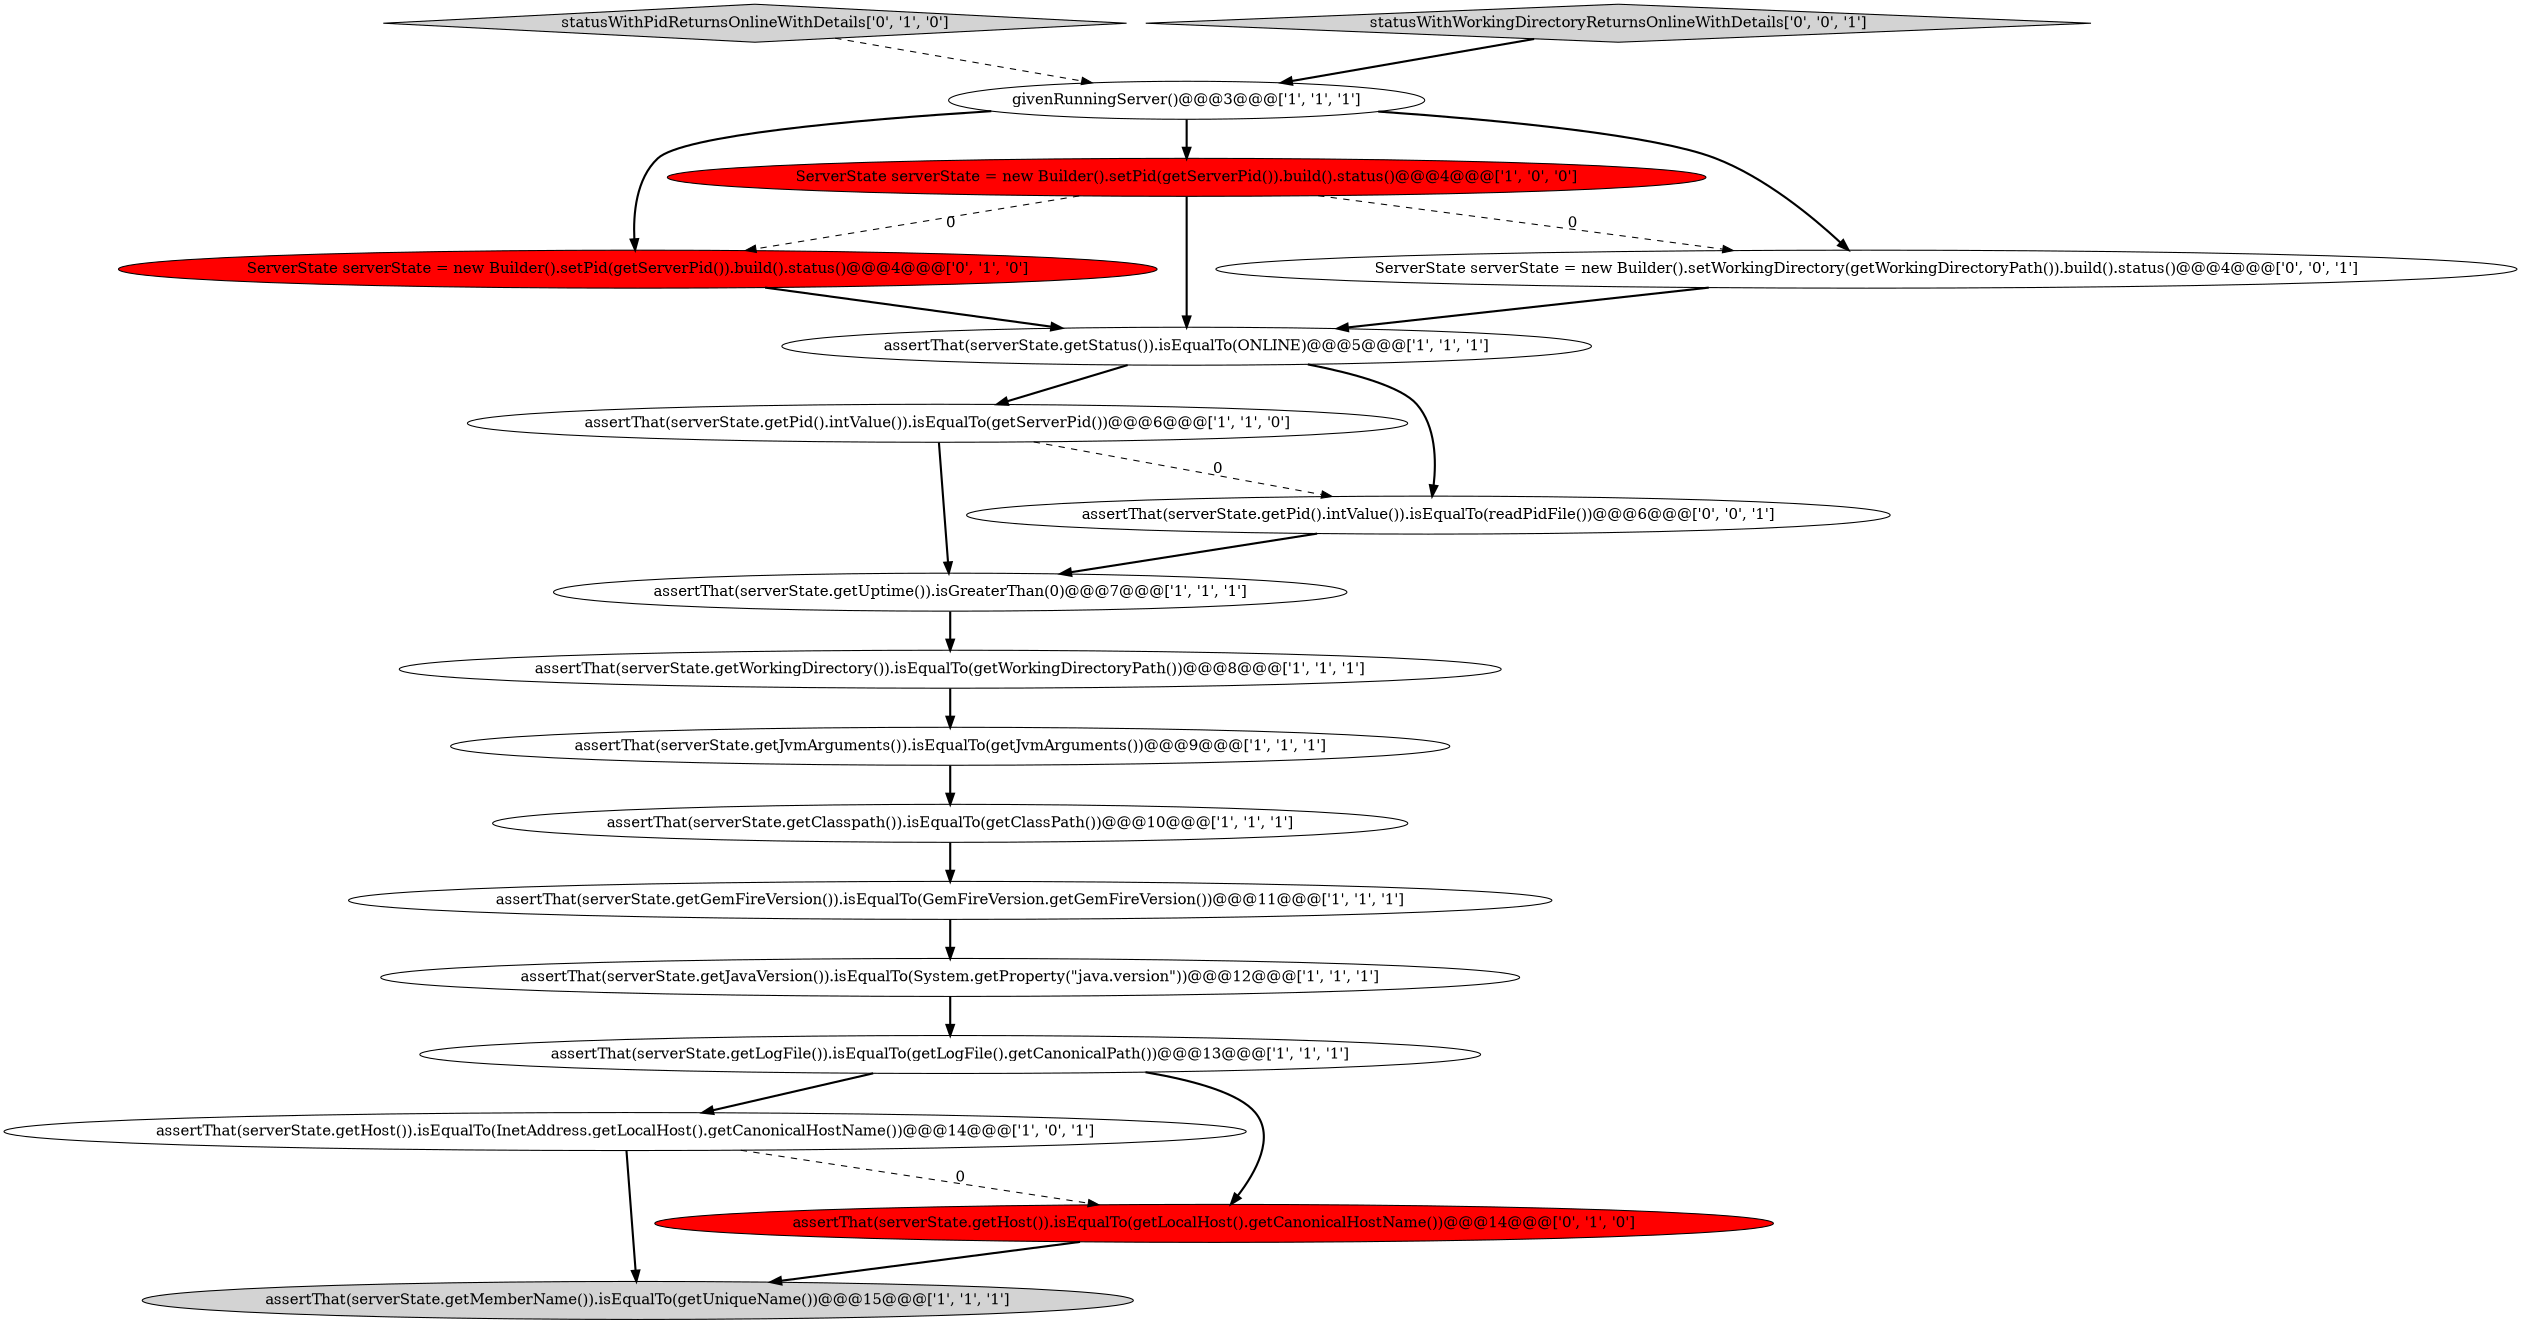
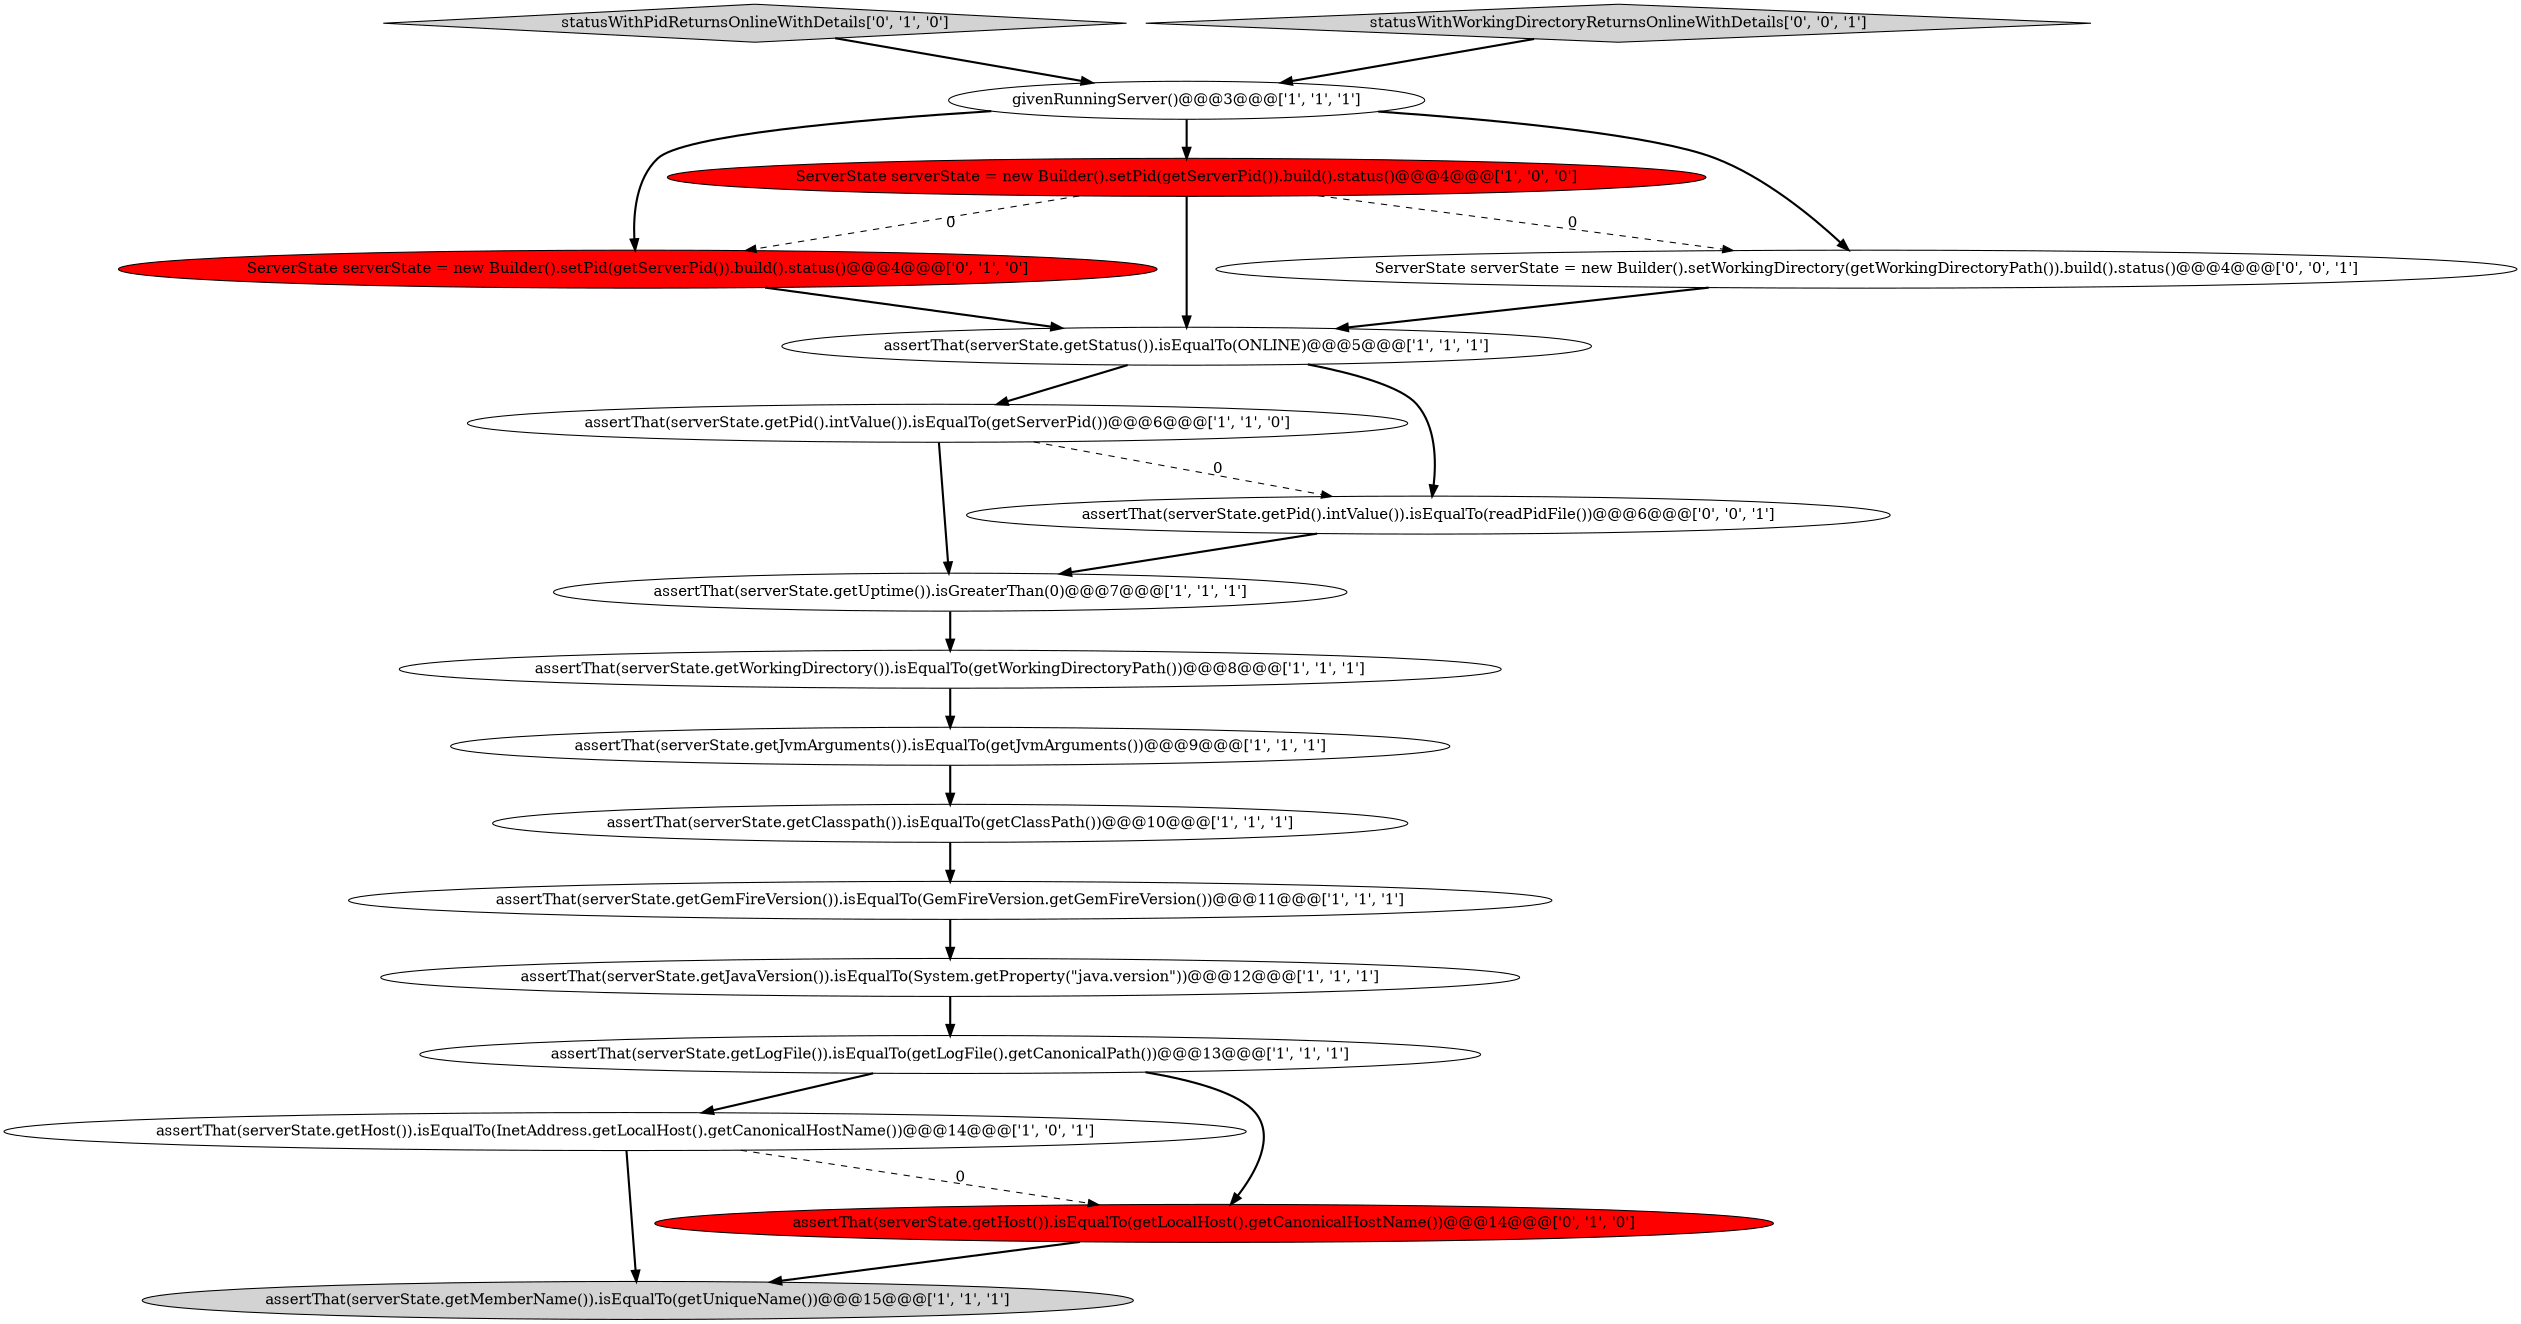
edge "statusWithPidReturnsOnlineWithDetails['0', '1', '0']" -> "givenRunningServer()@@@3@@@['1', '1', '1']": style dashed -> bold
